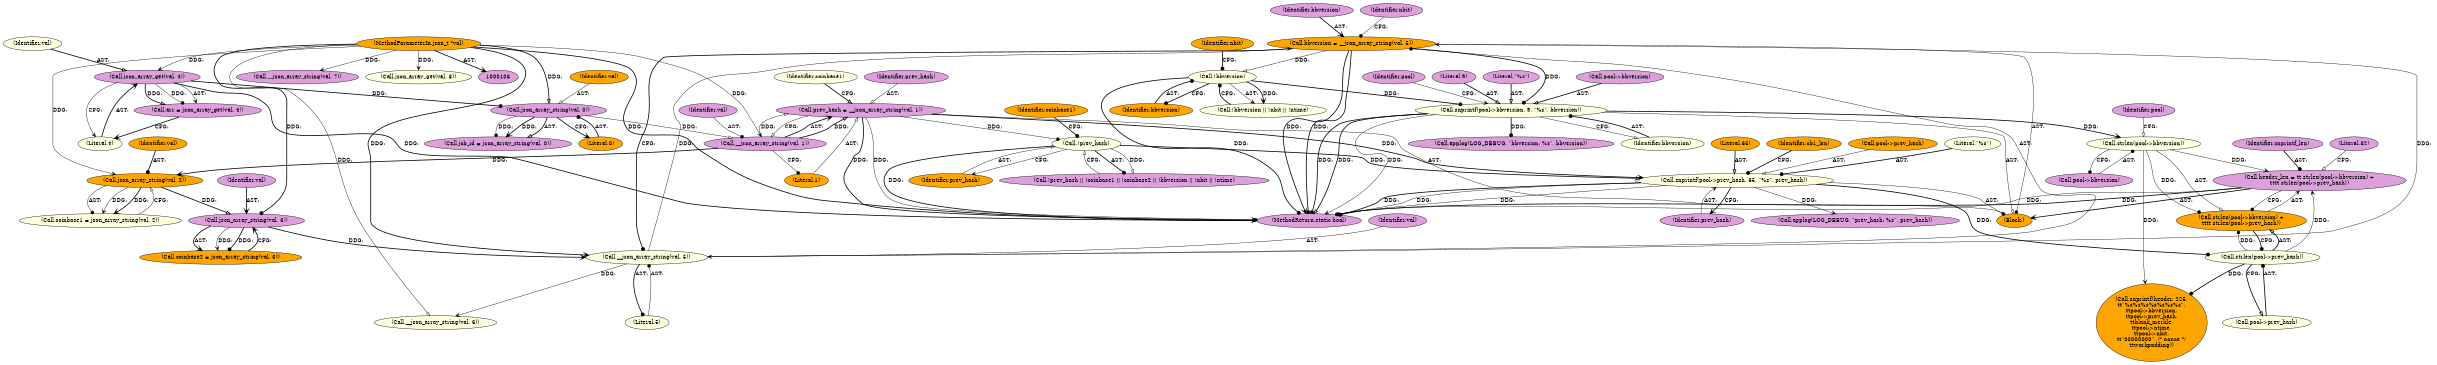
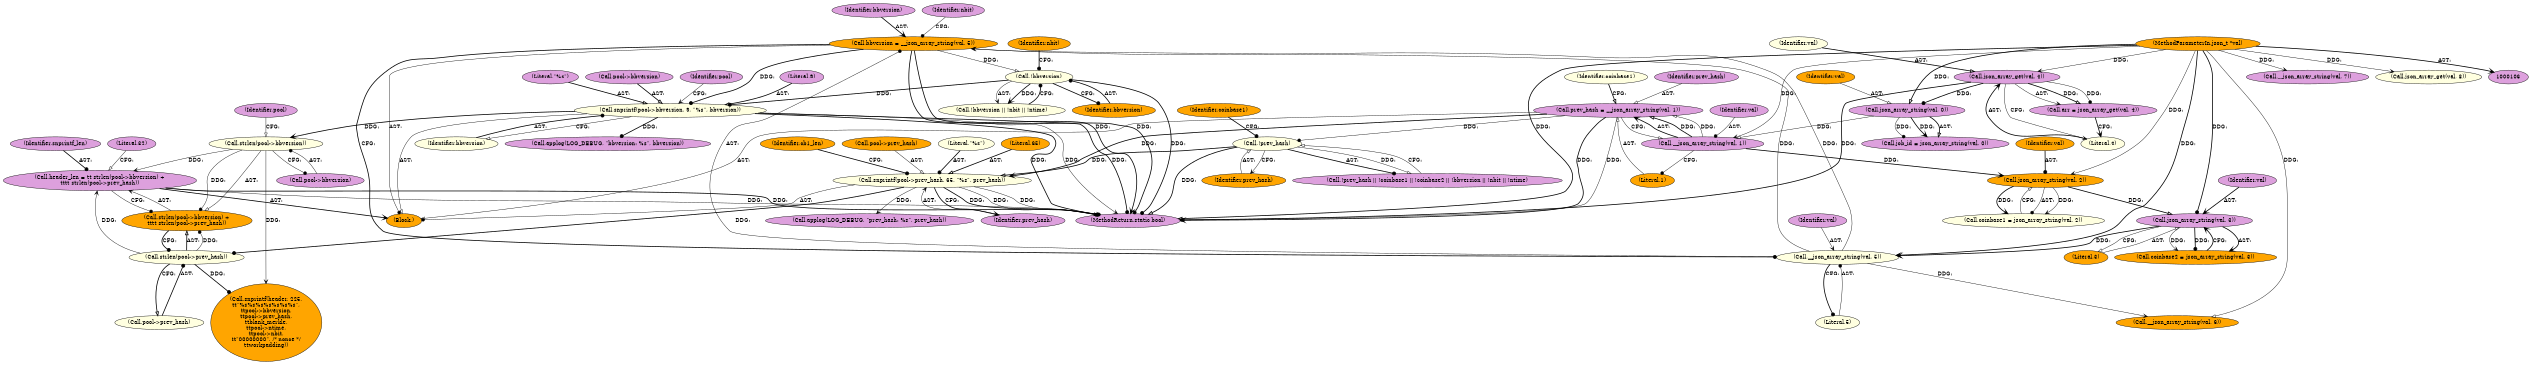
node "(Literal,0)": removed
node "(Literal,3)": added
edge "(Call,__json_array_string(val, 5))" -> "(Literal,5)": label "AST: " -> "CFG: "
node "(Call,__json_array_string(val, 6))": fillcolor lightyellow -> orange
